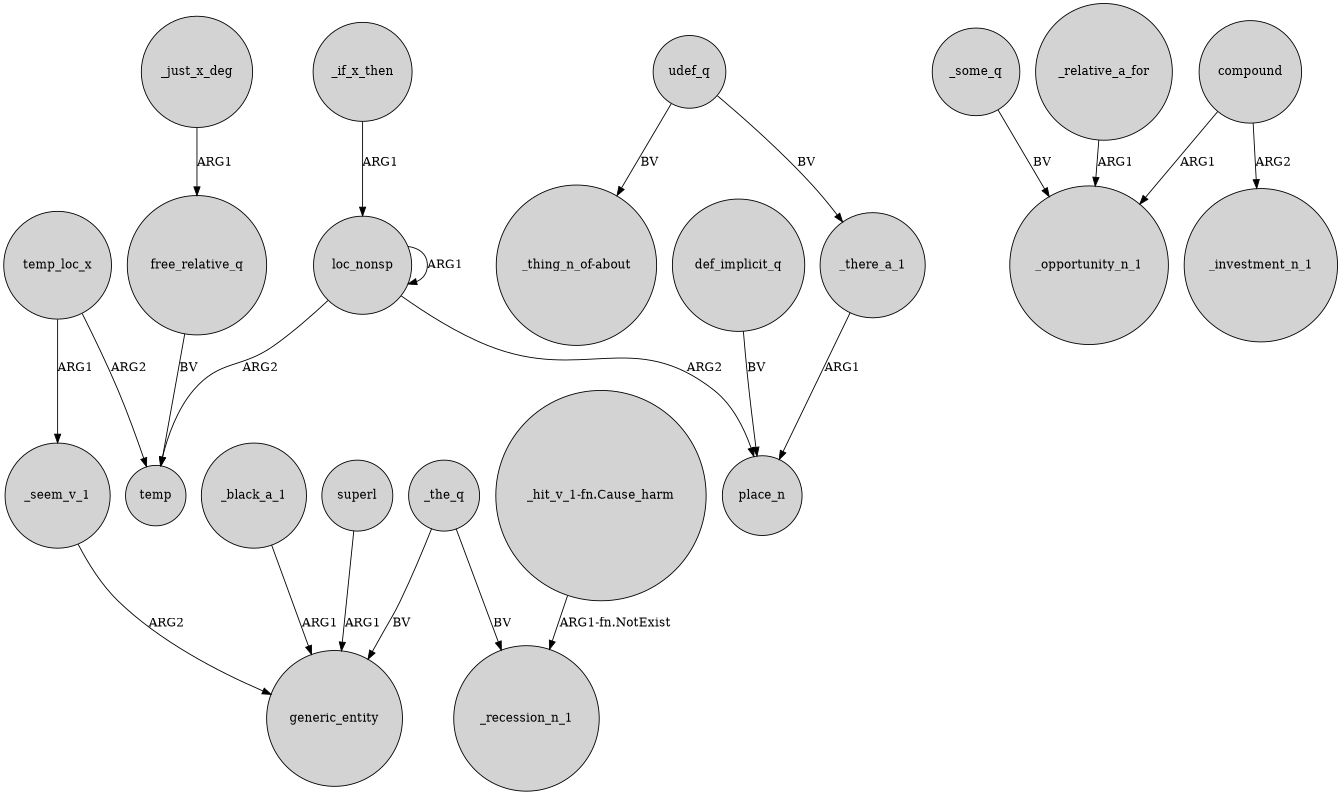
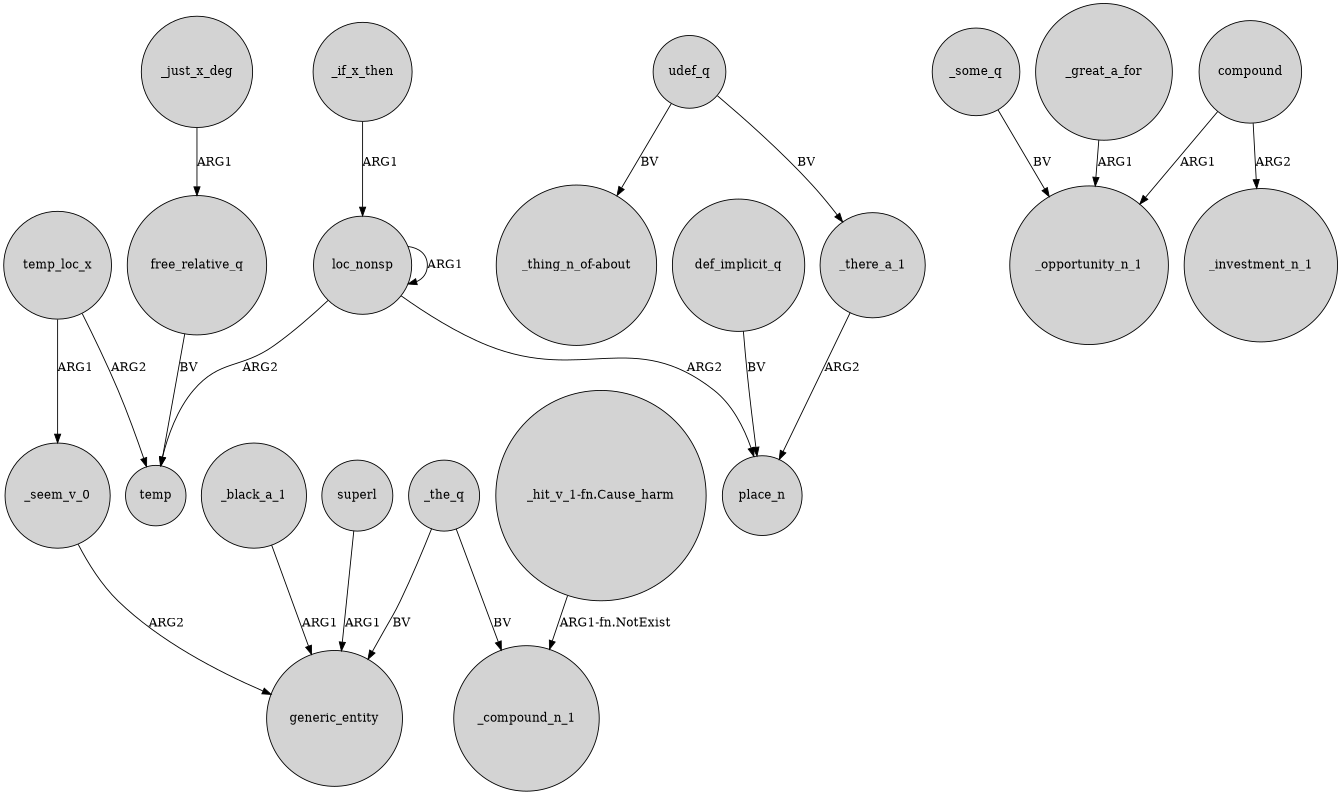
node "_relative_a_for": label "_relative_a_for" -> "_great_a_for"
edge "_there_a_1" -> "place_n": label "ARG1" -> "ARG2"
node "_seem_v_1": label "_seem_v_1" -> "_seem_v_0"
node "_recession_n_1": label "_recession_n_1" -> "_compound_n_1"
